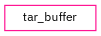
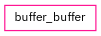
node "tar_buffer": label "tar_buffer" -> "buffer_buffer"
